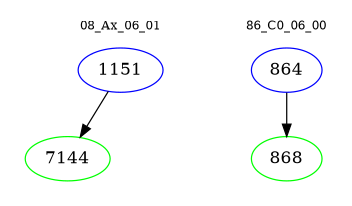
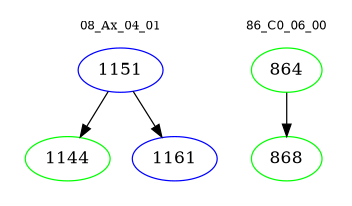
cluster "08_Ax_06_01": label "08_Ax_06_01" -> "08_Ax_04_01"
node "864": color blue -> green
node "7144": label "7144" -> "1144"
node "1161": added
